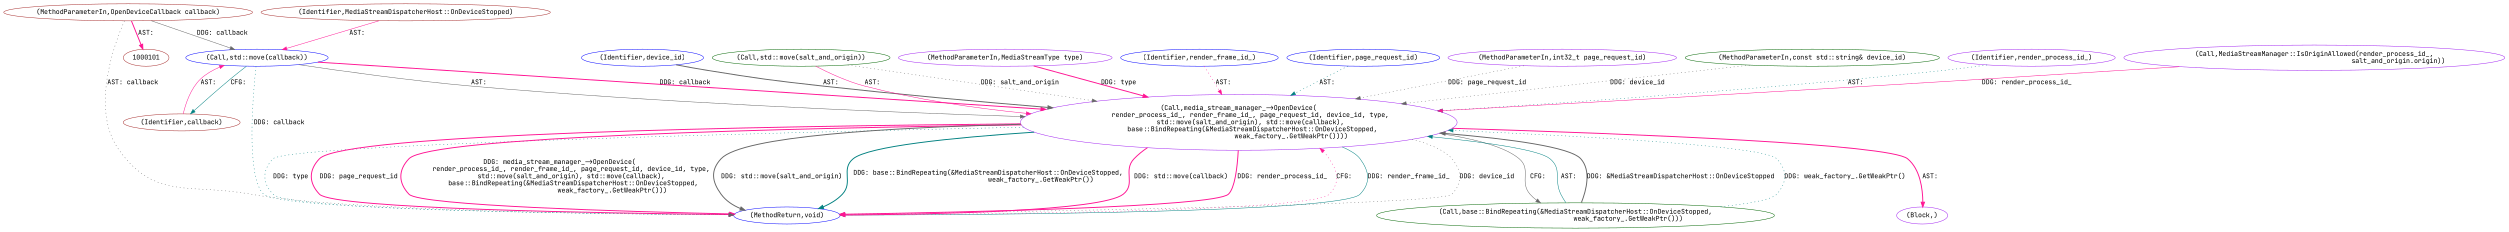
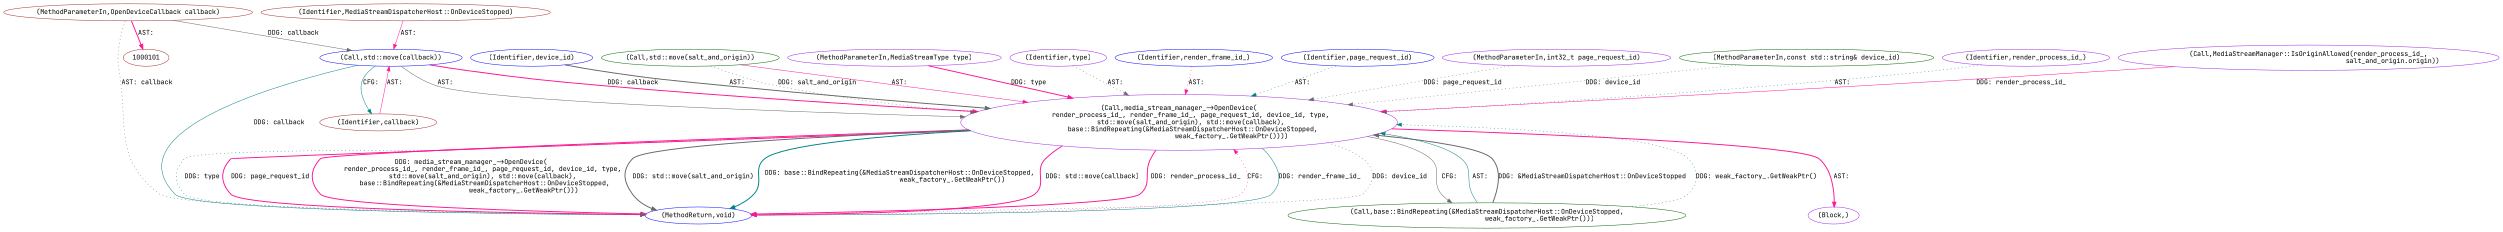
node "(Identifier,type)": added
edge "(Call,std::move(callback))" -> "(MethodReturn,void)": style dotted -> solid
